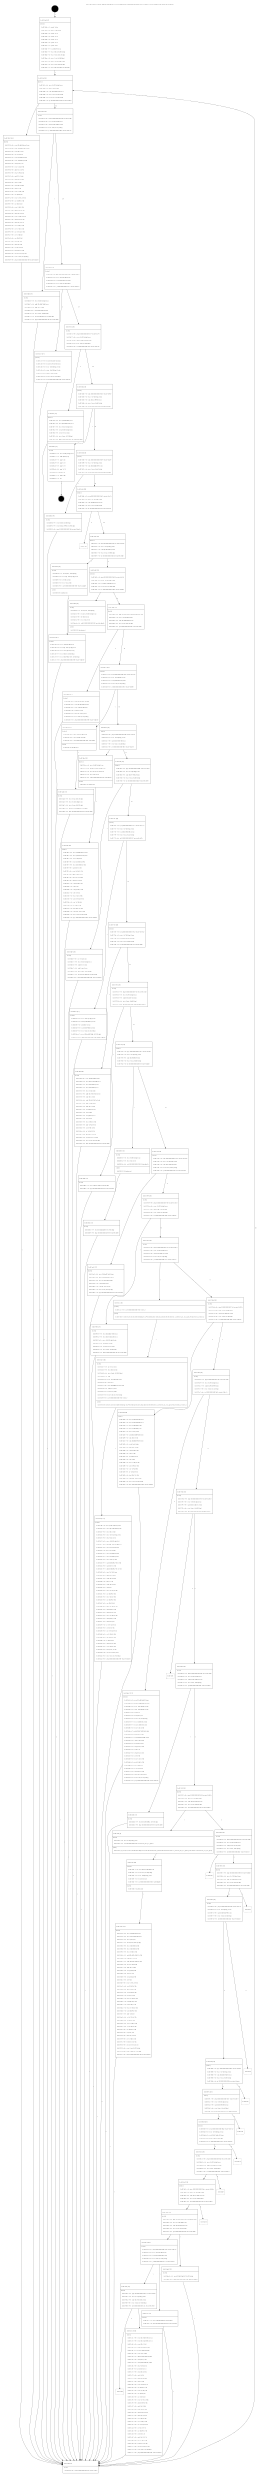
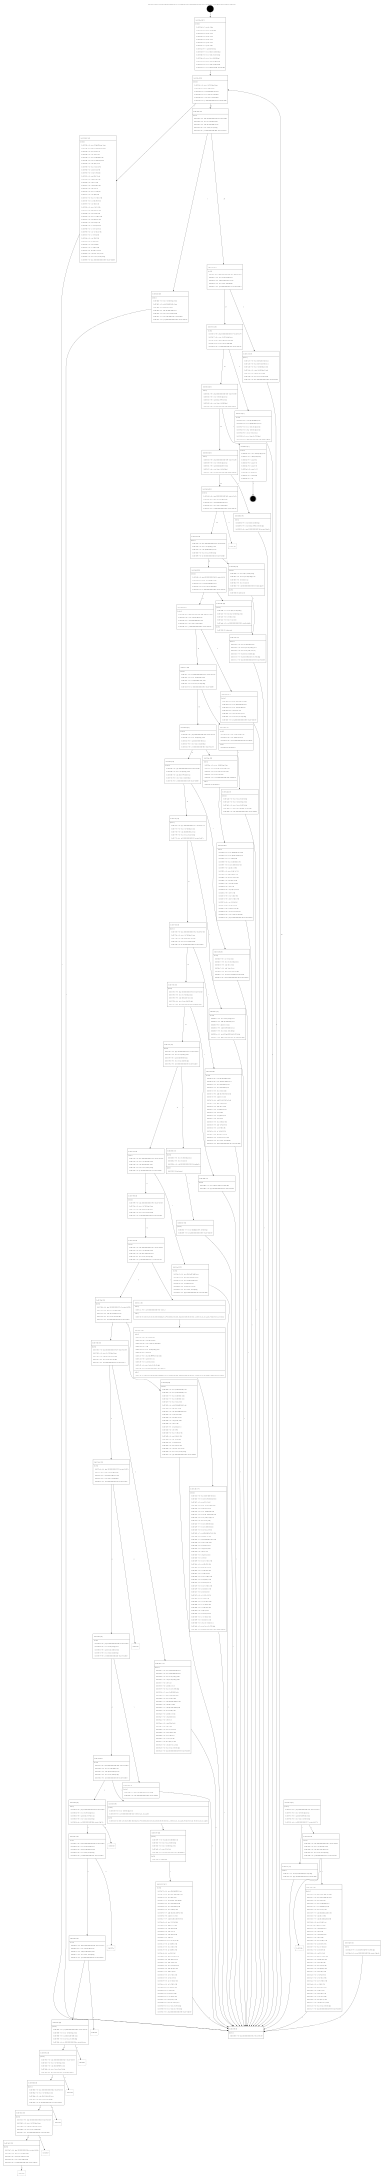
node "0x401955 [27]": removed
node "0x401900 [25]": removed
